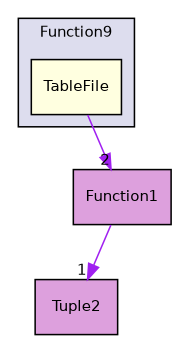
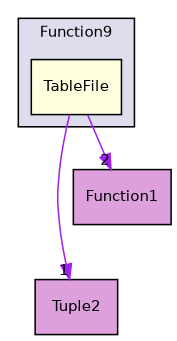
edge "Function1" -> "Tuple2": now "TableFile" -> "Tuple2"
